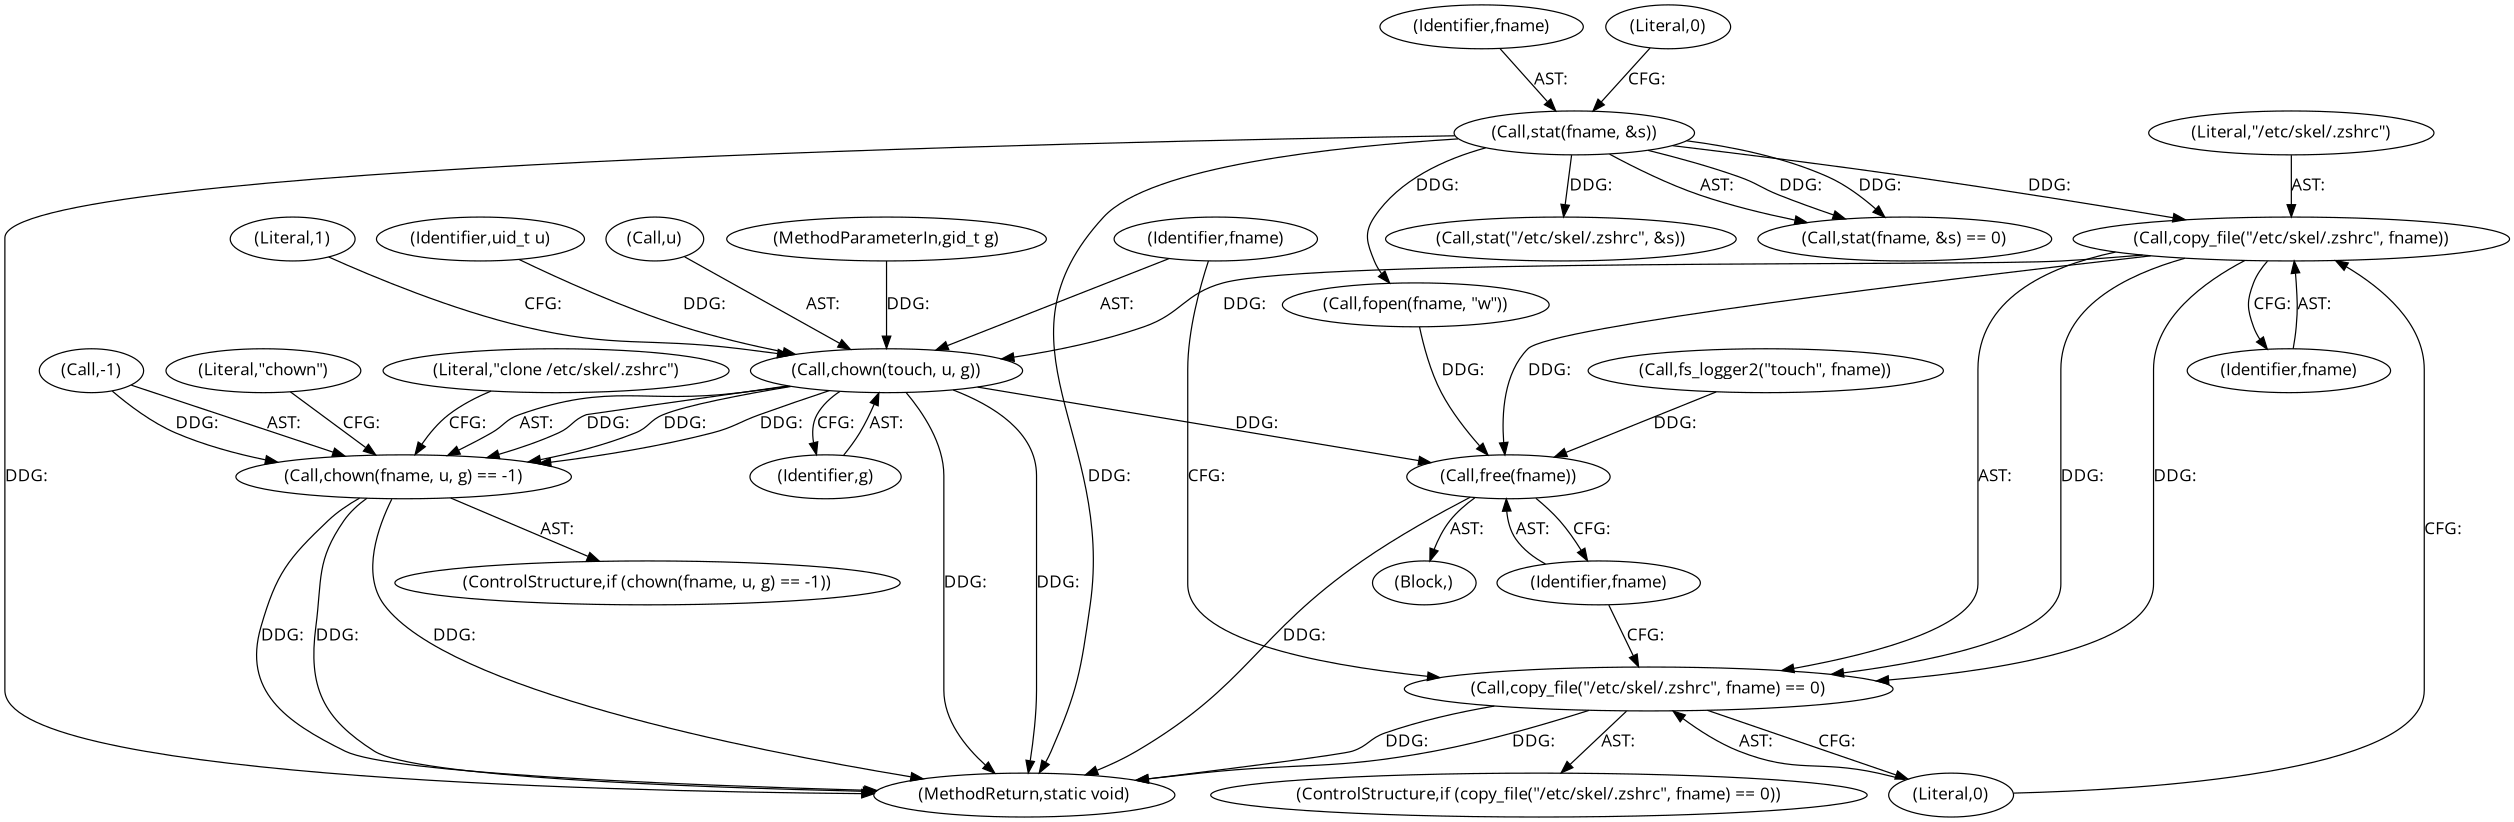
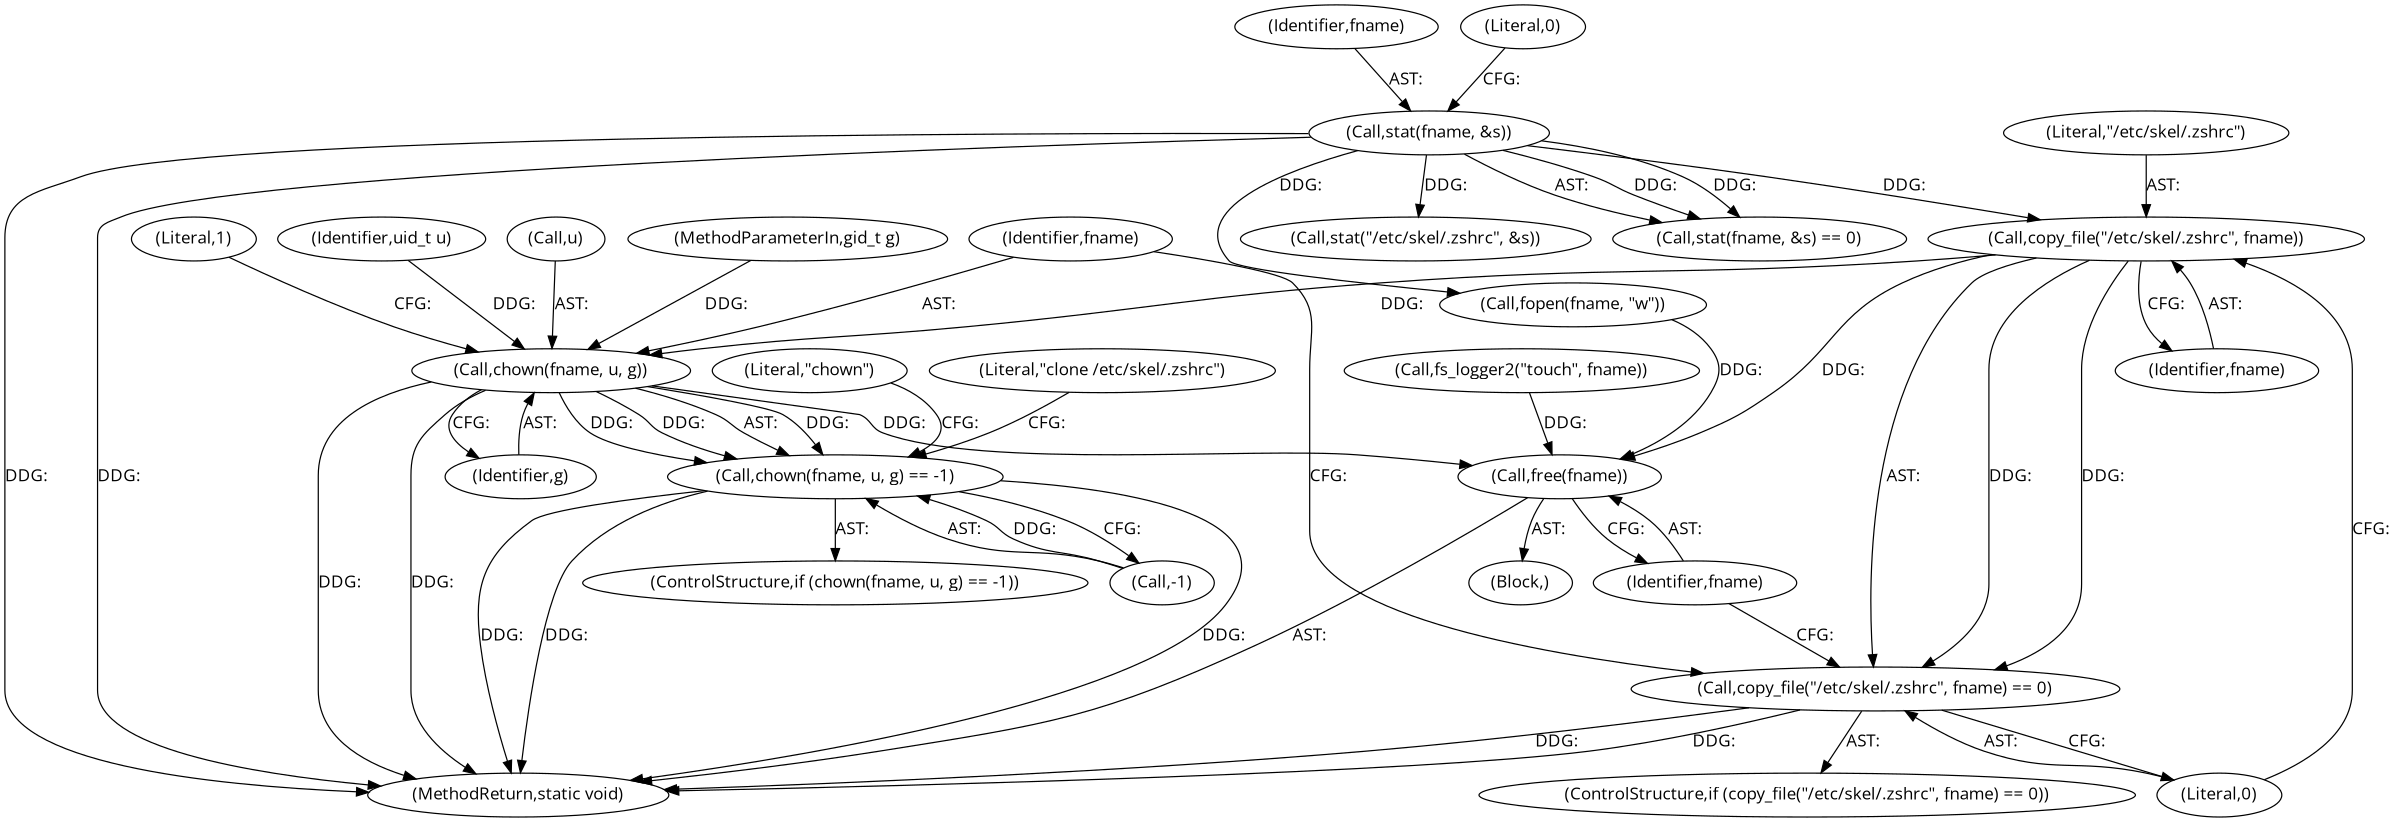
node "(Call,chown(touch, u, g))": label "(Call,chown(touch, u, g))" -> "(Call,chown(fname, u, g))"
edge "(Call,chown(fname, u, g) == -1)" -> "(Call,-1)": added, label "CFG:"
edge "(Call,free(fname))" -> "(MethodReturn,static void)": label "DDG: " -> "AST: "
